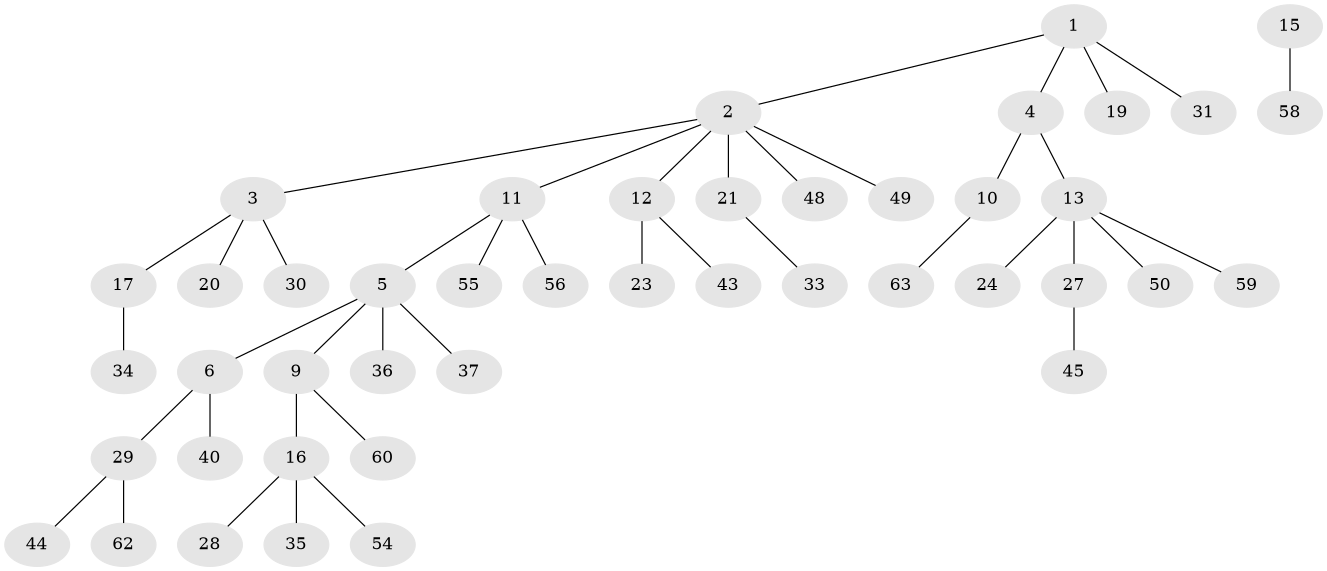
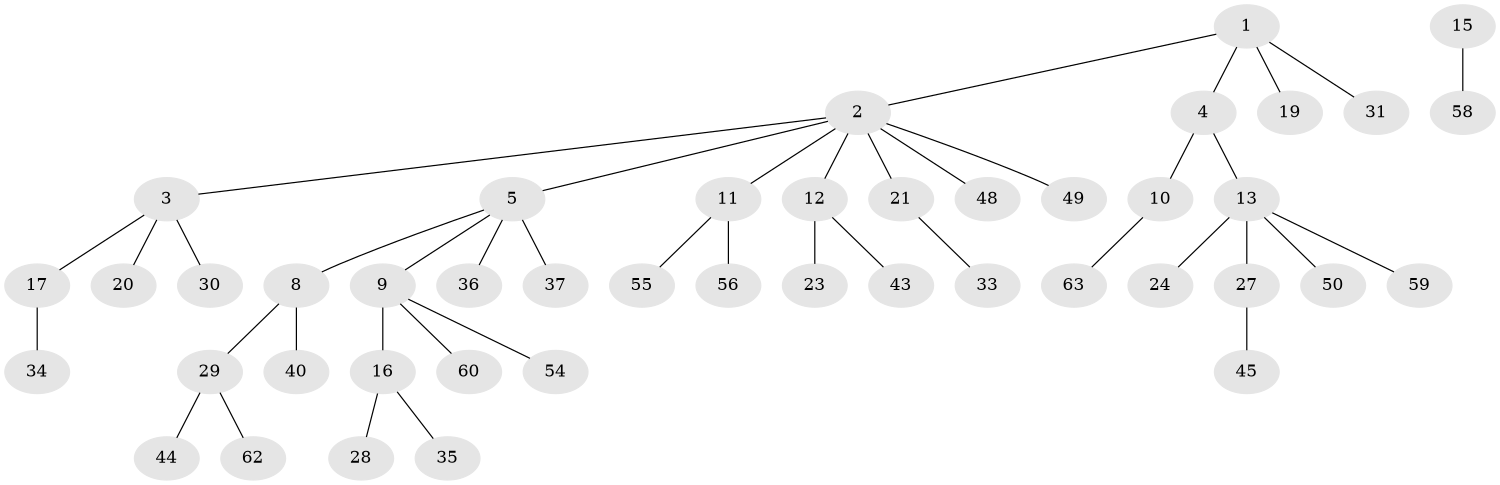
edge "11" -- "5": now "2" -- "5"
node "6": label "6" -> "8"
edge "16" -- "54": now "9" -- "54"
